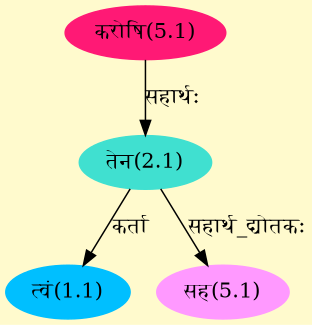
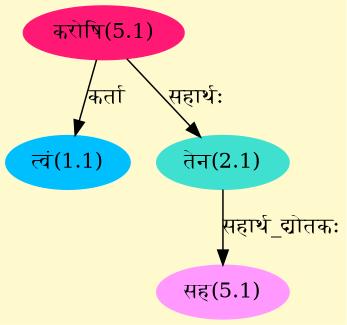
edge "तेन(2.1)" -> "त्वं(1.1)": now "करोषि(5.1)" -> "त्वं(1.1)"
